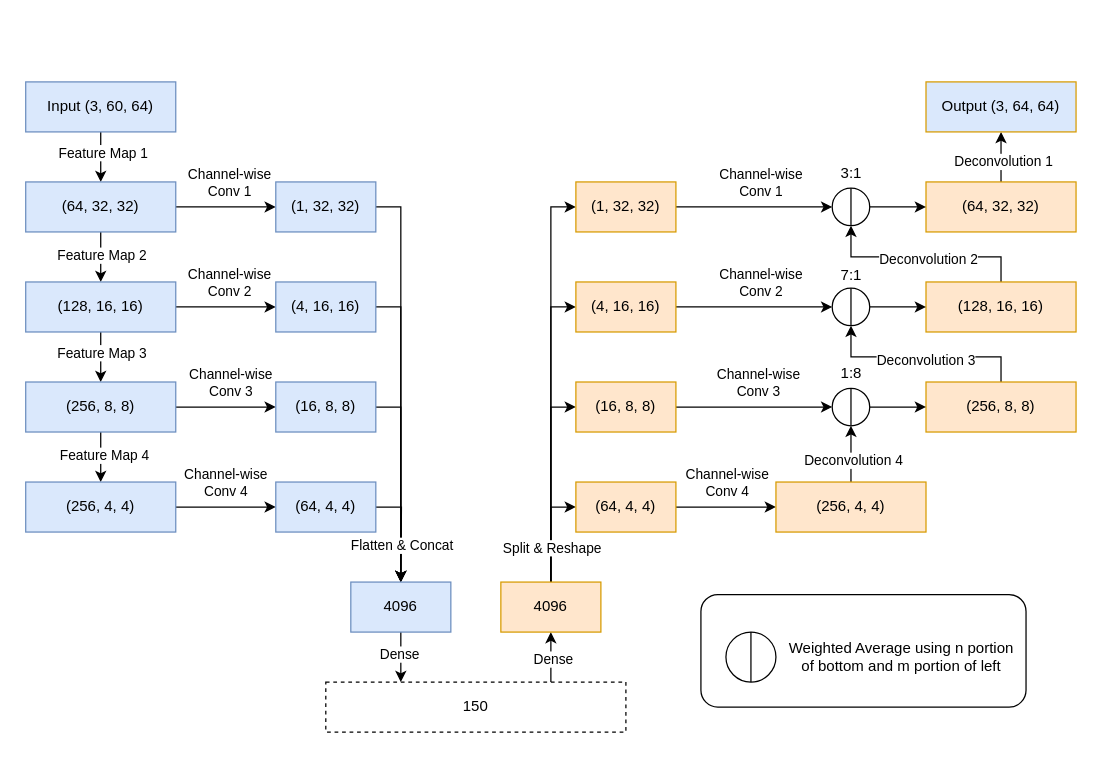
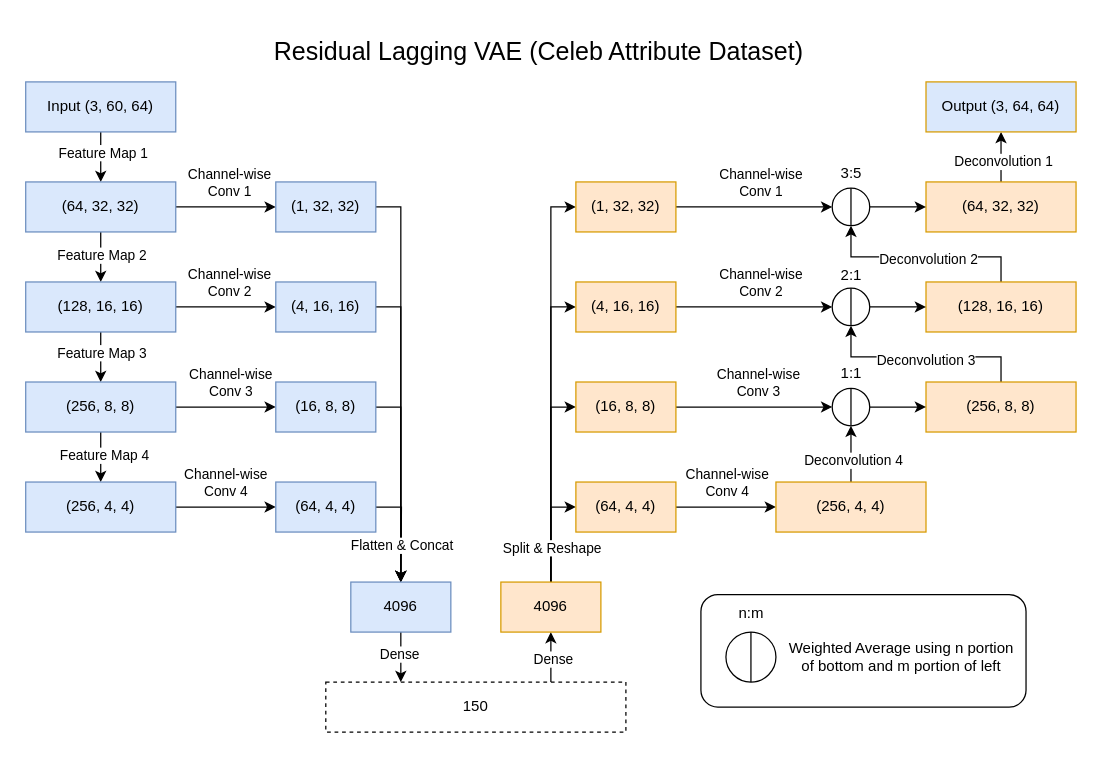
node "Residual Lagging VAE (Celeb Attribute Dataset)": added
node "3:1": label "3:1" -> "3:5"
node "7:1": label "7:1" -> "2:1"
node "1:8": label "1:8" -> "1:1"
node "n:m": added
